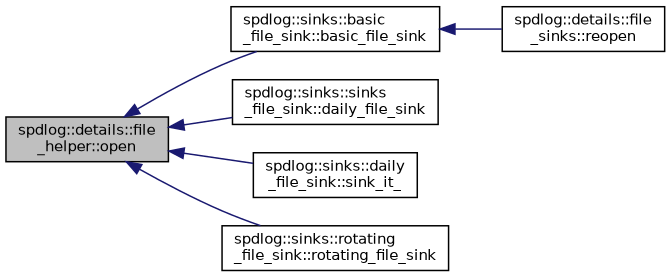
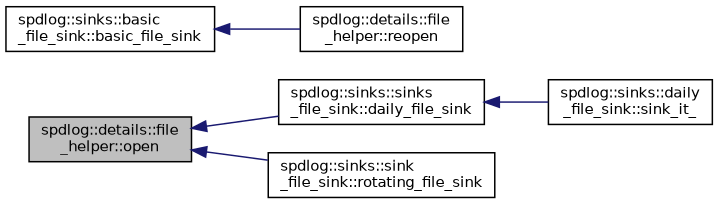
node "spdlog::details::file _sinks::reopen": label "spdlog::details::file _sinks::reopen" -> "spdlog::details::file _helper::reopen"
edge "spdlog::sinks::basic _file_sink::basic_file_sink" -> "spdlog::details::file _helper::open": removed
edge "spdlog::sinks::daily _file_sink::sink_it_" -> "spdlog::details::file _helper::open": now "spdlog::sinks::daily _file_sink::sink_it_" -> "spdlog::sinks::sinks _file_sink::daily_file_sink"
node "spdlog::sinks::rotating _file_sink::rotating_file_sink": label "spdlog::sinks::rotating _file_sink::rotating_file_sink" -> "spdlog::sinks::sink _file_sink::rotating_file_sink"
